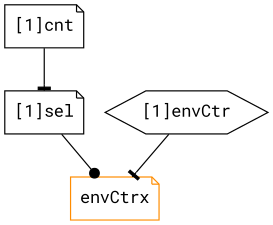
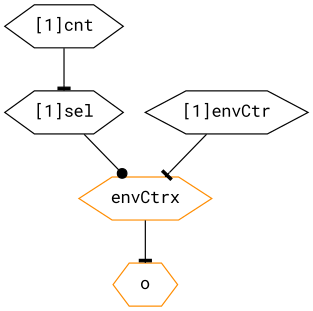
node "[1]cnt": shape note -> hexagon
node "[1]sel": shape note -> hexagon
node "envCtrx": shape note -> hexagon
node "o": added
